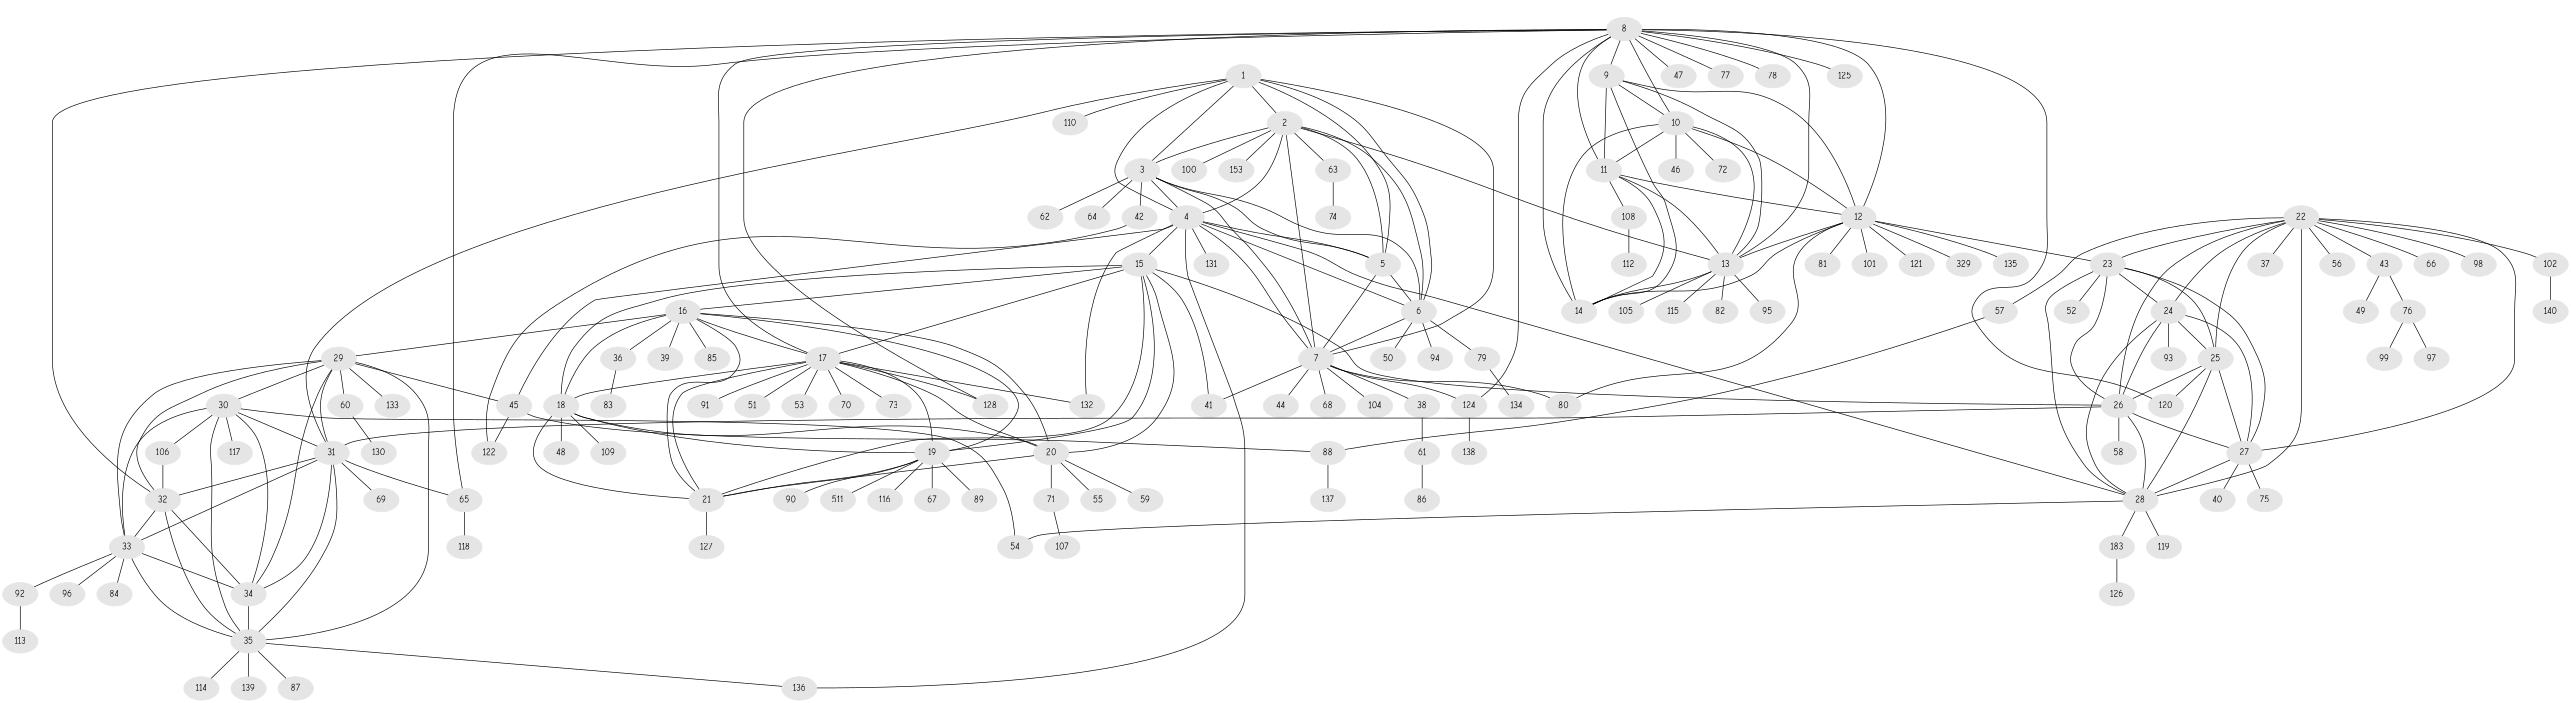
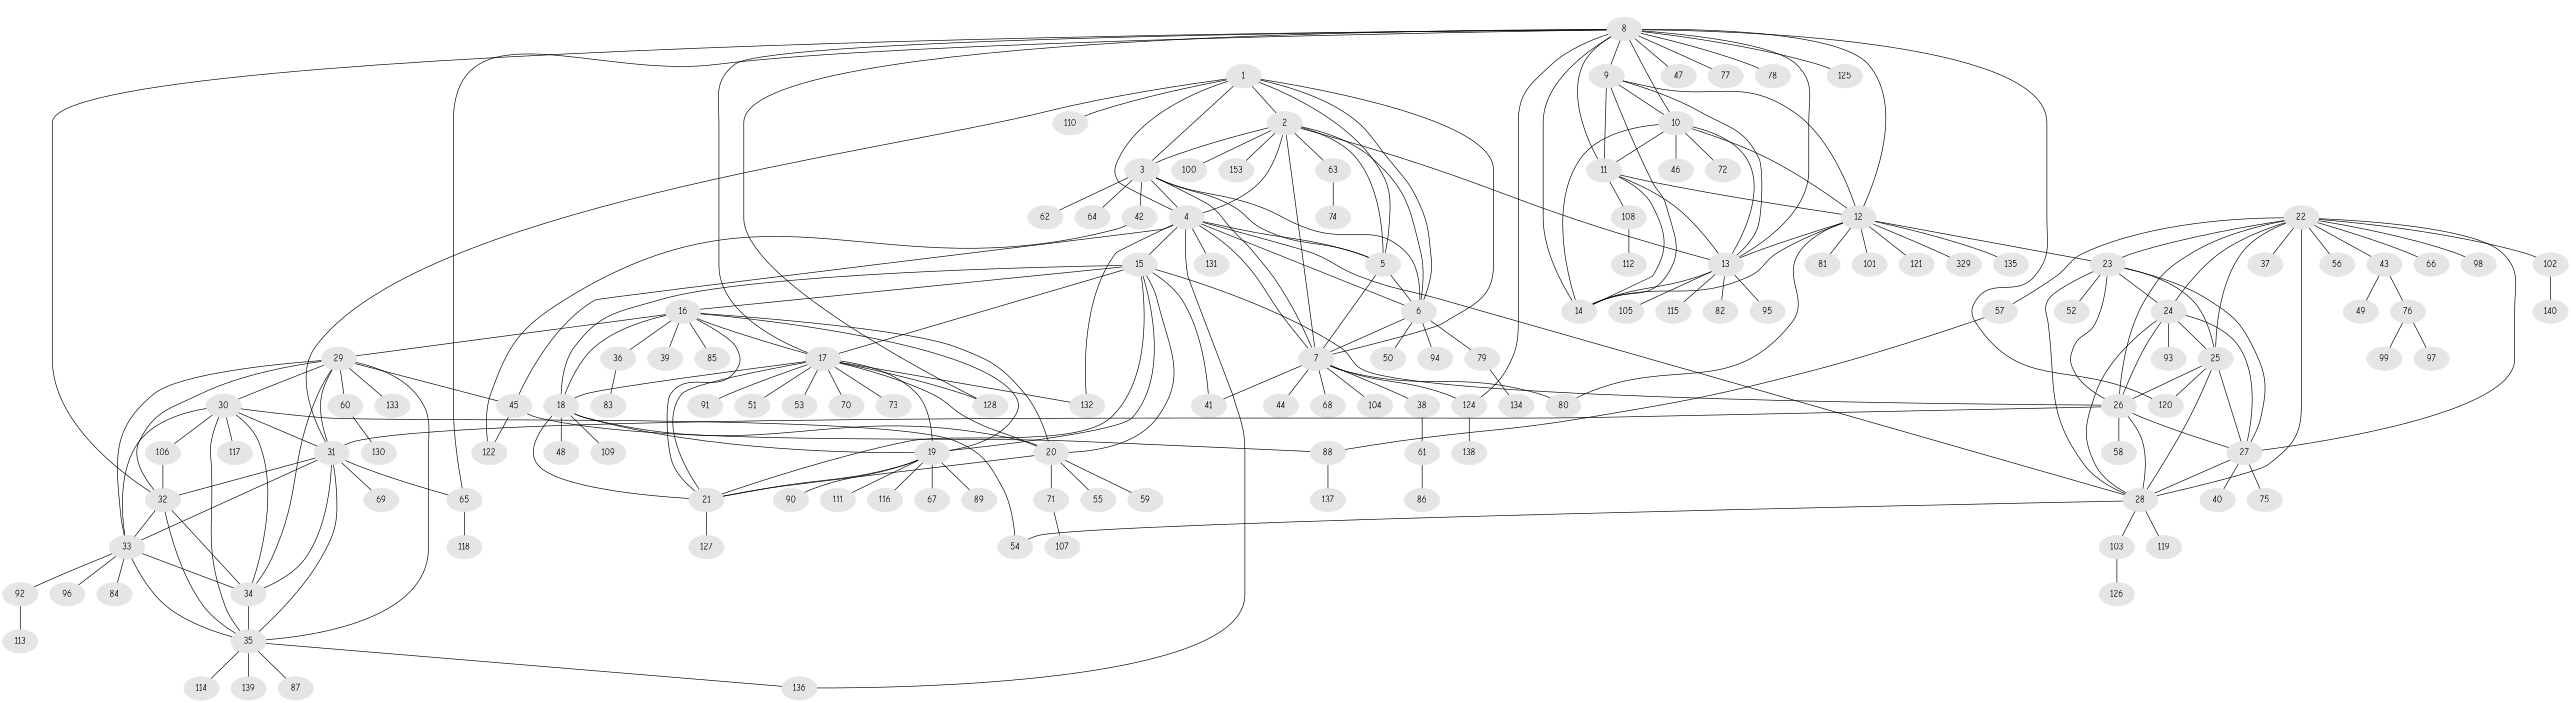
node "511": label "511" -> "111"
node "183": label "183" -> "103"
